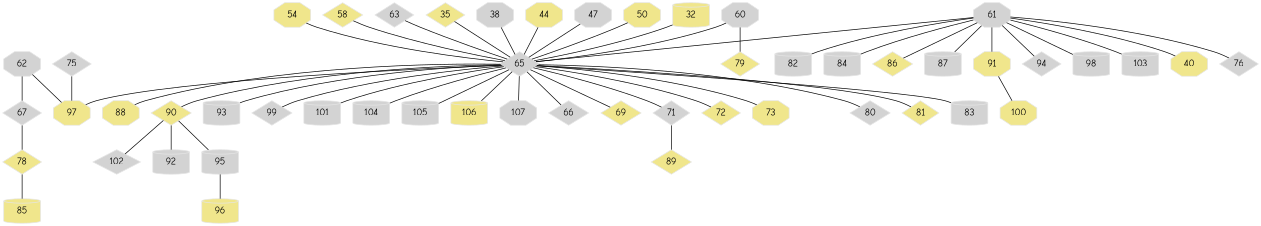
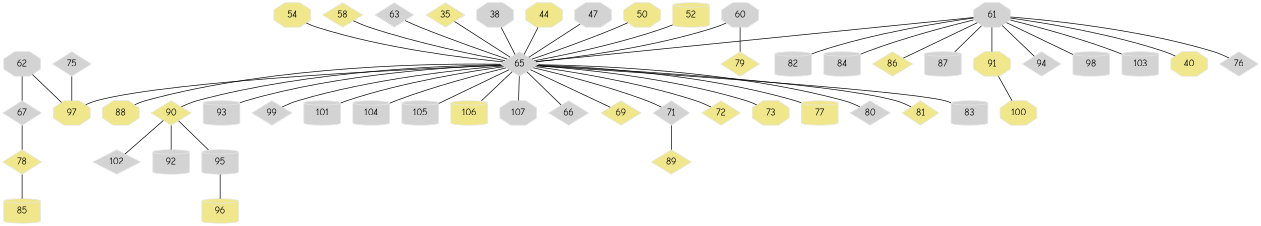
node "32": label "32" -> "52"
node "77": added
